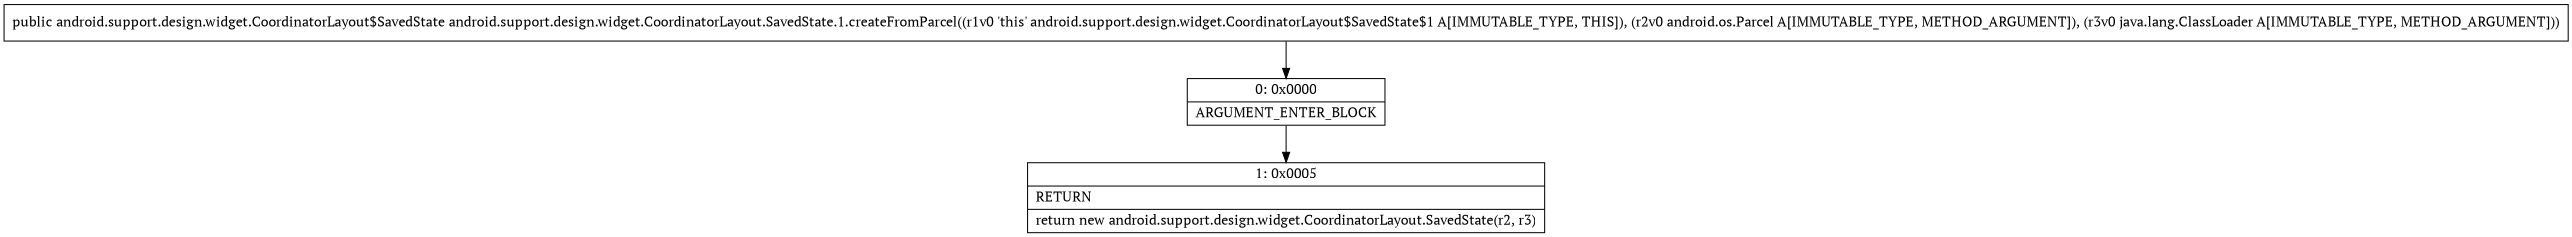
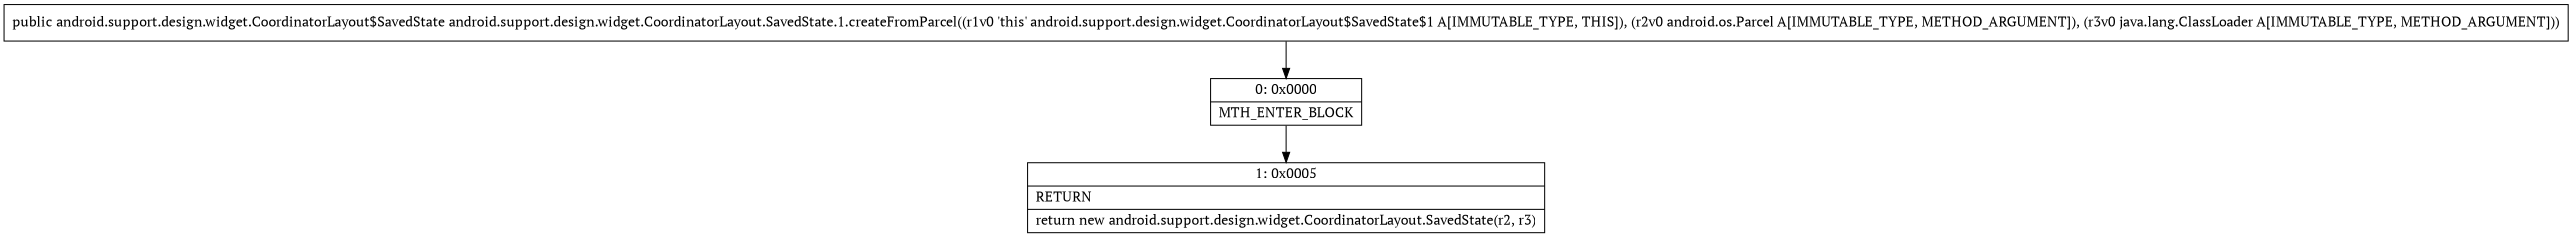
node "0: 0x0000": text "ARGUMENT_ENTER_BLOCK" -> "MTH_ENTER_BLOCK"
